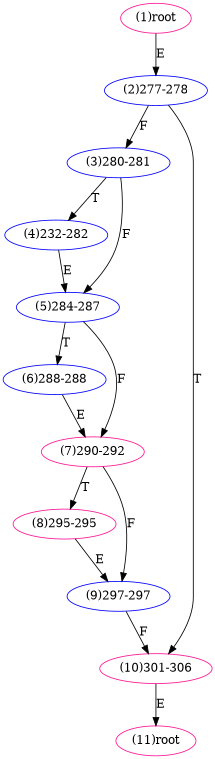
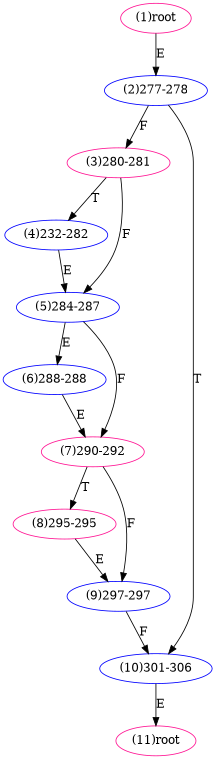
node "(3)280-281": color blue -> deeppink
edge "(5)284-287" -> "(6)288-288": label "T" -> "E"
node "(10)301-306": color deeppink -> blue
